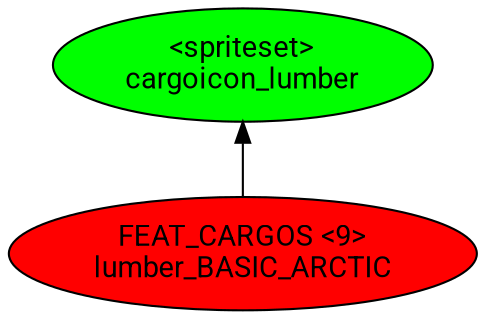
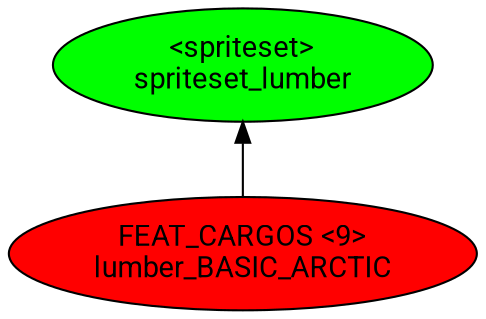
node "<spriteset> cargoicon_lumber": label "<spriteset> cargoicon_lumber" -> "<spriteset> spriteset_lumber"
